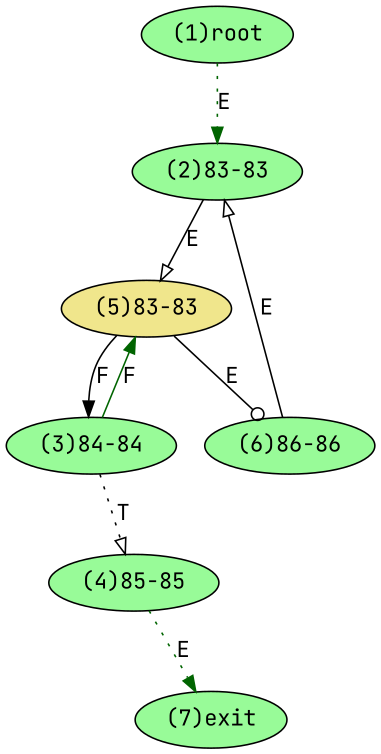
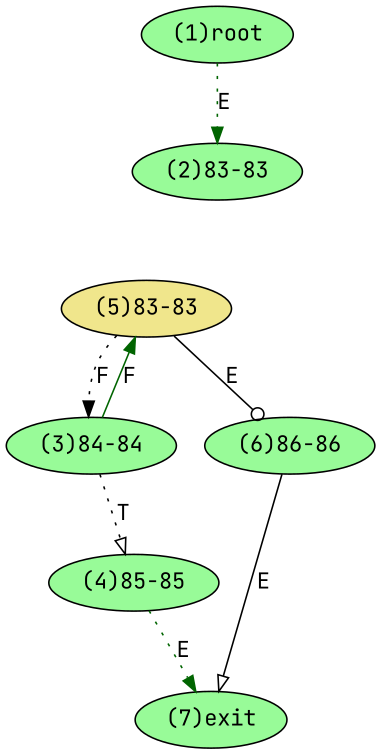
edge "(2)83-83" -> "(5)83-83": removed, label "E"
edge "(6)86-86" -> "(2)83-83": now "(6)86-86" -> "(7)exit"
edge "(5)83-83" -> "(3)84-84": style solid -> dotted
